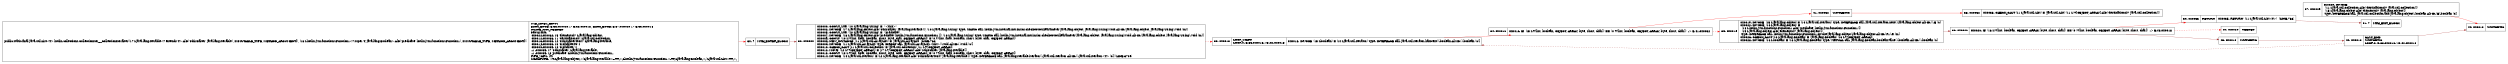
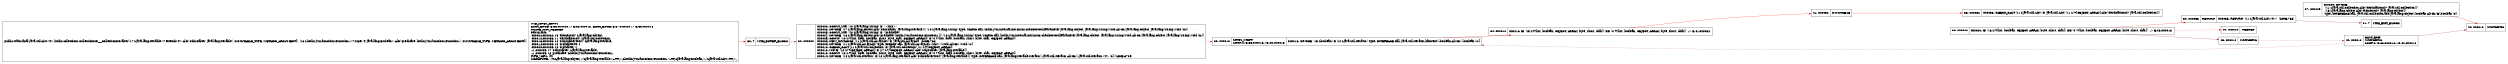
node "41: 0x0032": text "SYNTHETIC" -> "IMMUTABLE"
node "35: 0x001e": removed
node "33: 0x0018": text "LOOP_START" -> "LINES_START"
edge "43: 0x0018" -> "42: 0x0018": style solid -> dashed
